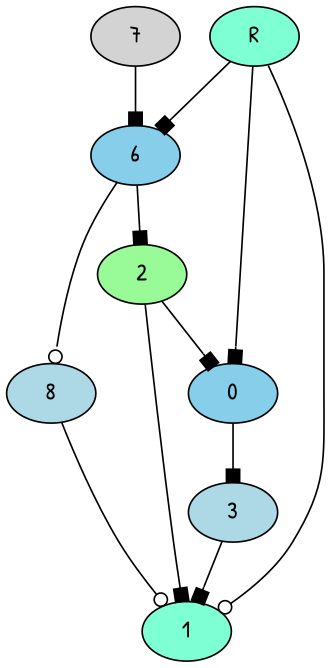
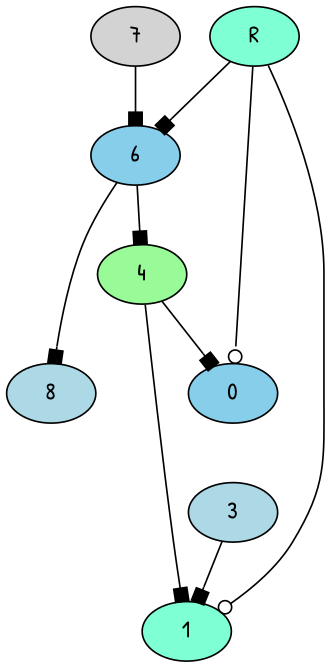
edge "R" -> "0": arrowhead box -> odot
edge "6" -> "8": arrowhead odot -> box
node "2": label "2" -> "4"
edge "0" -> "3": removed
edge "8" -> "1": removed
